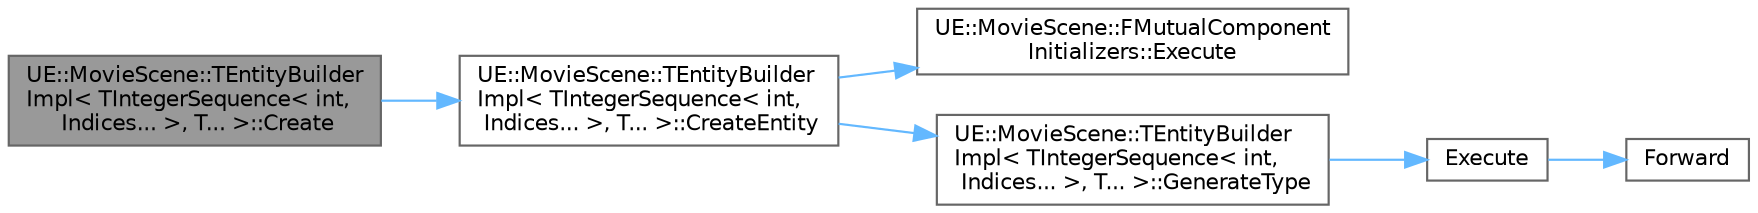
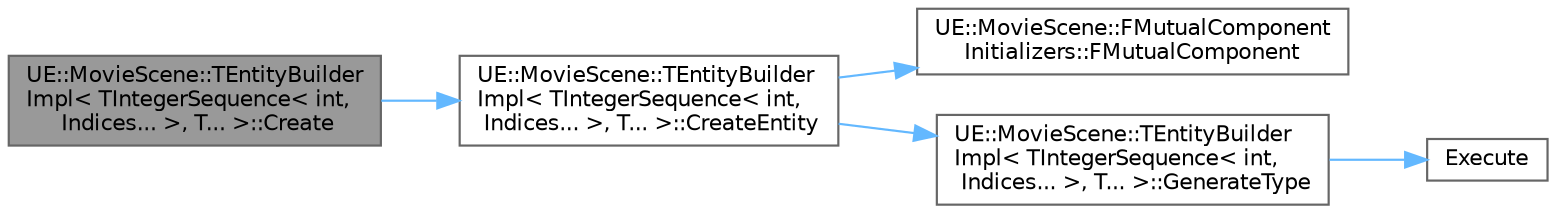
node "UE::MovieScene::FMutualComponent Initializers::Execute": label "UE::MovieScene::FMutualComponent Initializers::Execute" -> "UE::MovieScene::FMutualComponent Initializers::FMutualComponent"
node "Forward": removed
